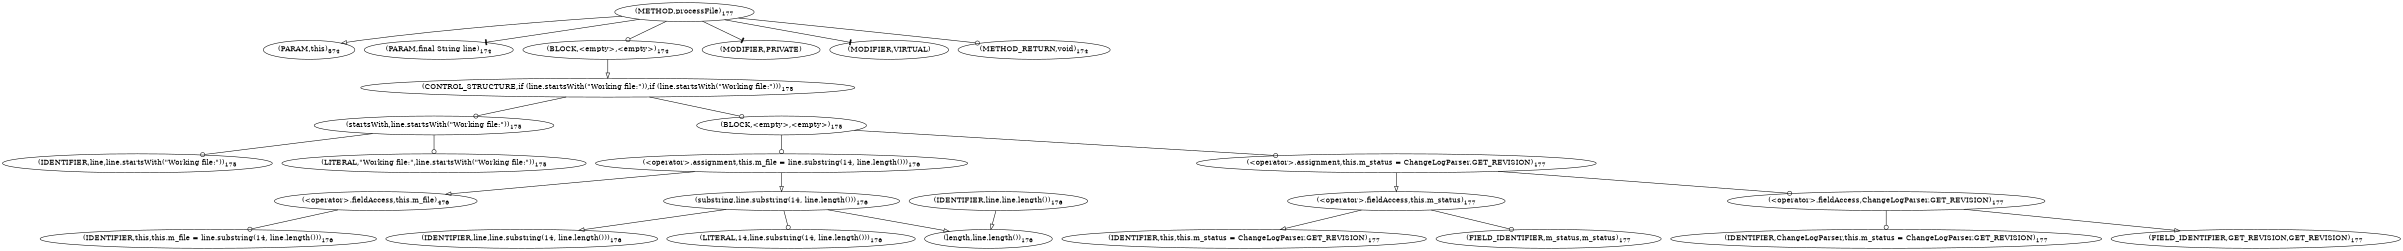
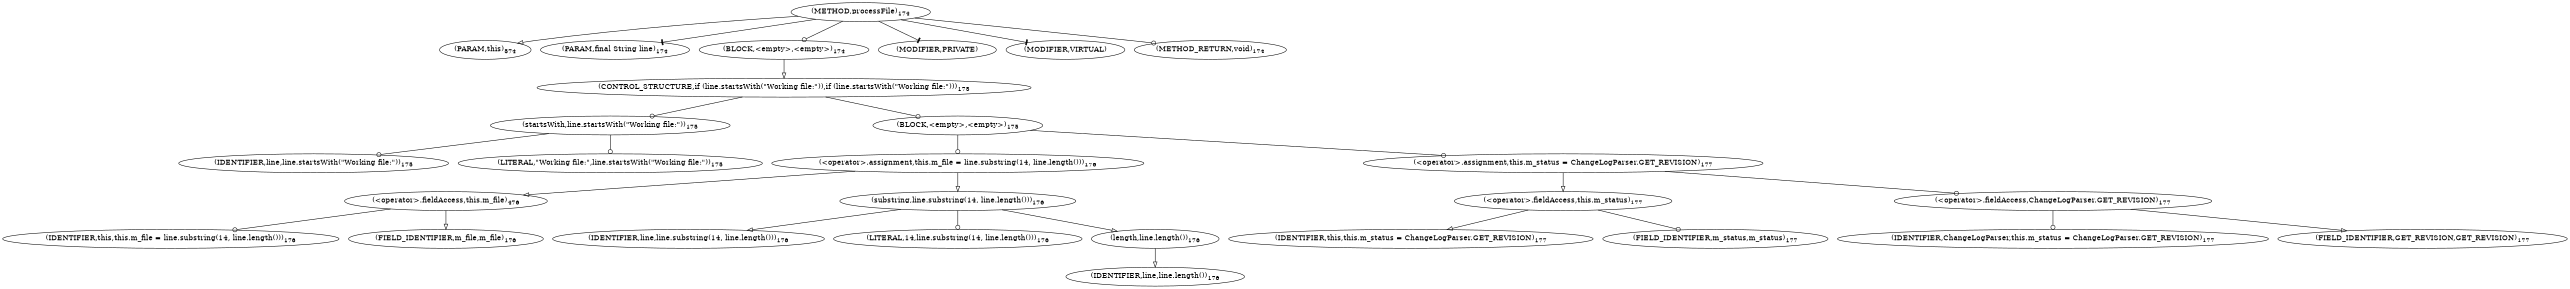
node "(METHOD,processFile)": text "177" -> "174"
edge "(IDENTIFIER,line,line.length())" -> "(length,line.length())": reversed
node "(FIELD_IDENTIFIER,m_file,m_file)": added
